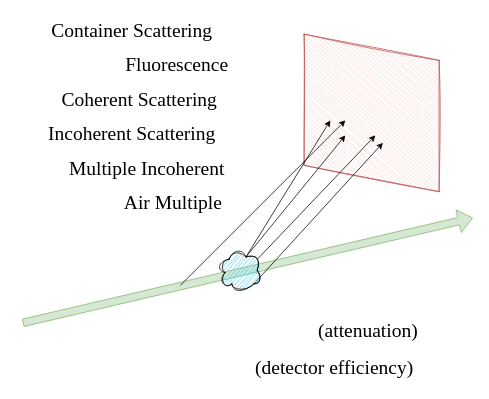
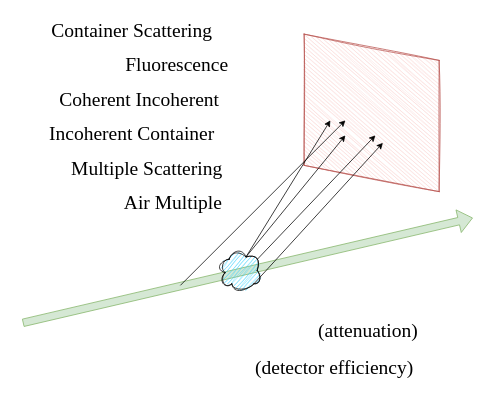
node "Coherent Scattering": label "Coherent Scattering" -> "Coherent Incoherent"
node "Incoherent Scattering": label "Incoherent Scattering" -> "Incoherent Container"
node "Multiple Incoherent": label "Multiple Incoherent" -> "Multiple Scattering"
